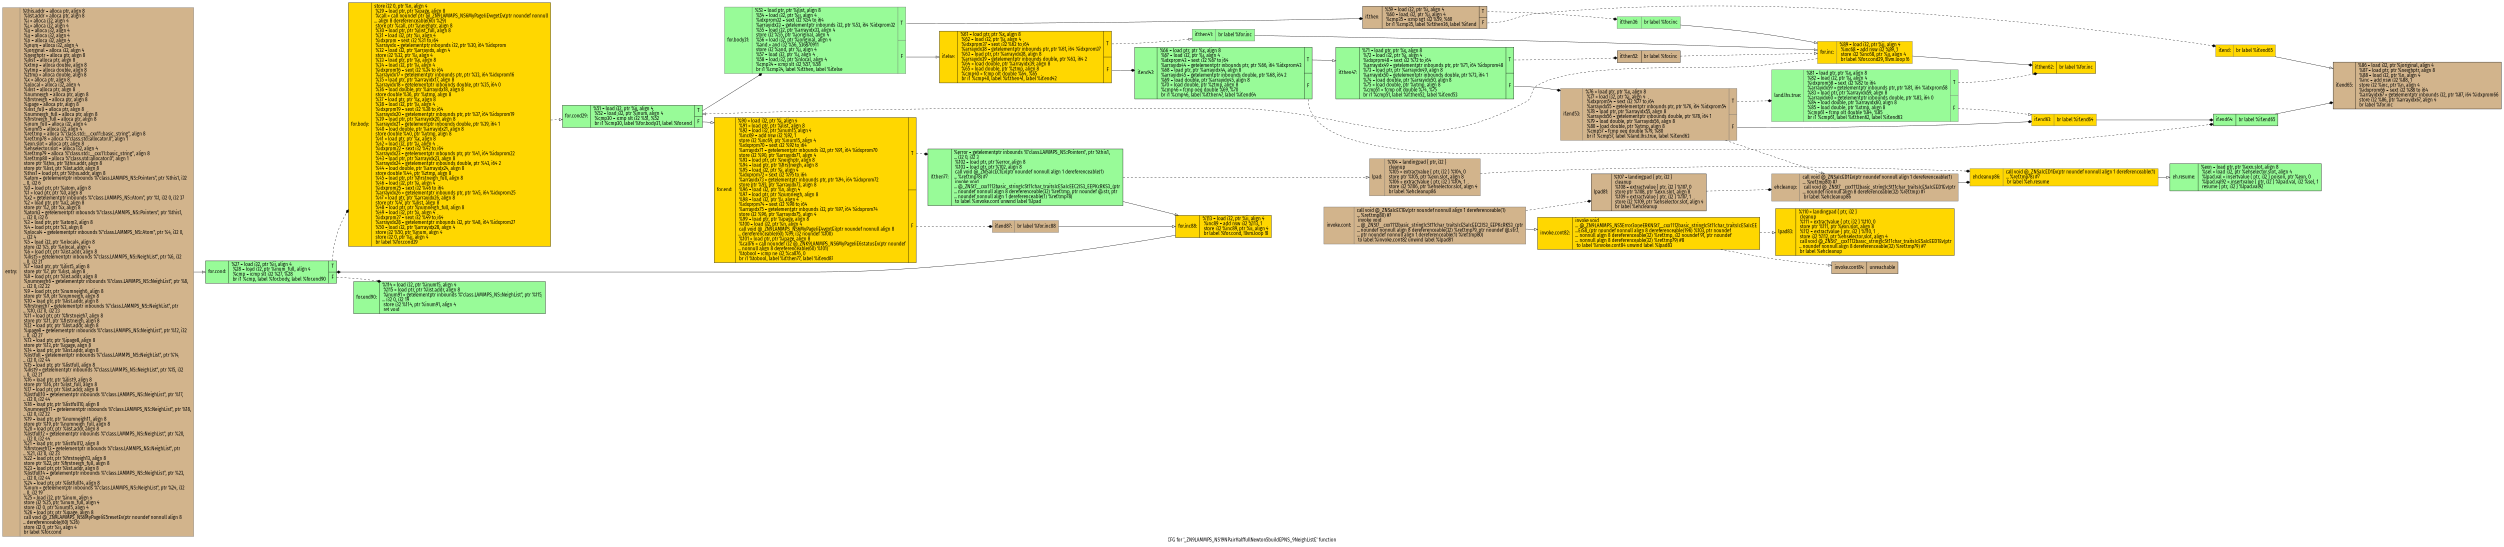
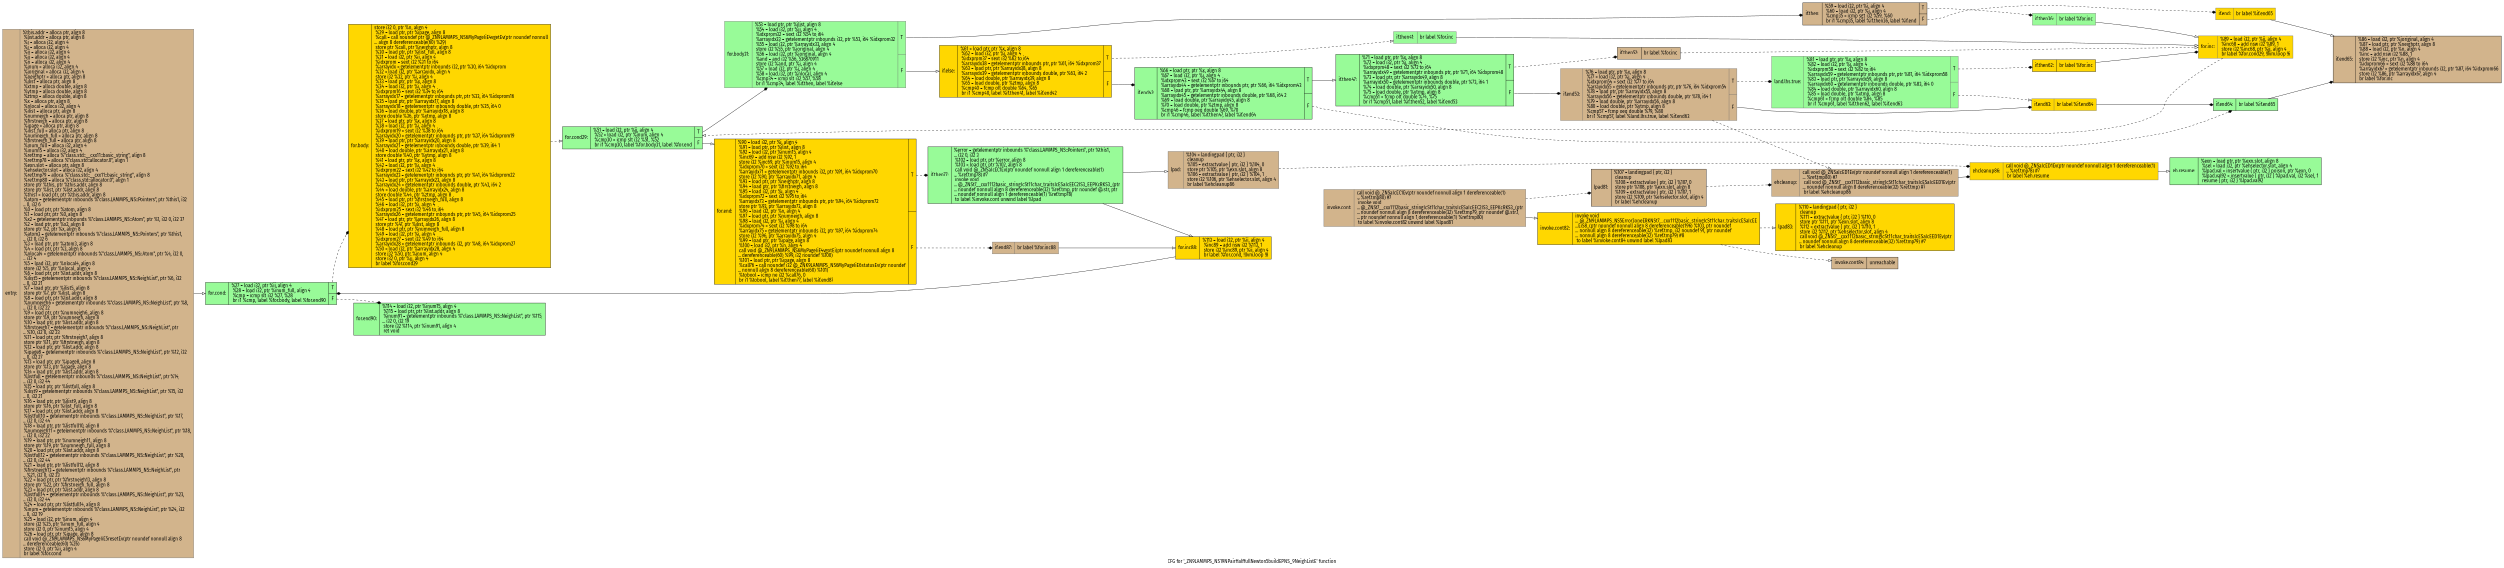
edge "for.inc:" -> "if.then62:": reversed
edge "if.then77:" -> "lpad:": style dashed -> solid
